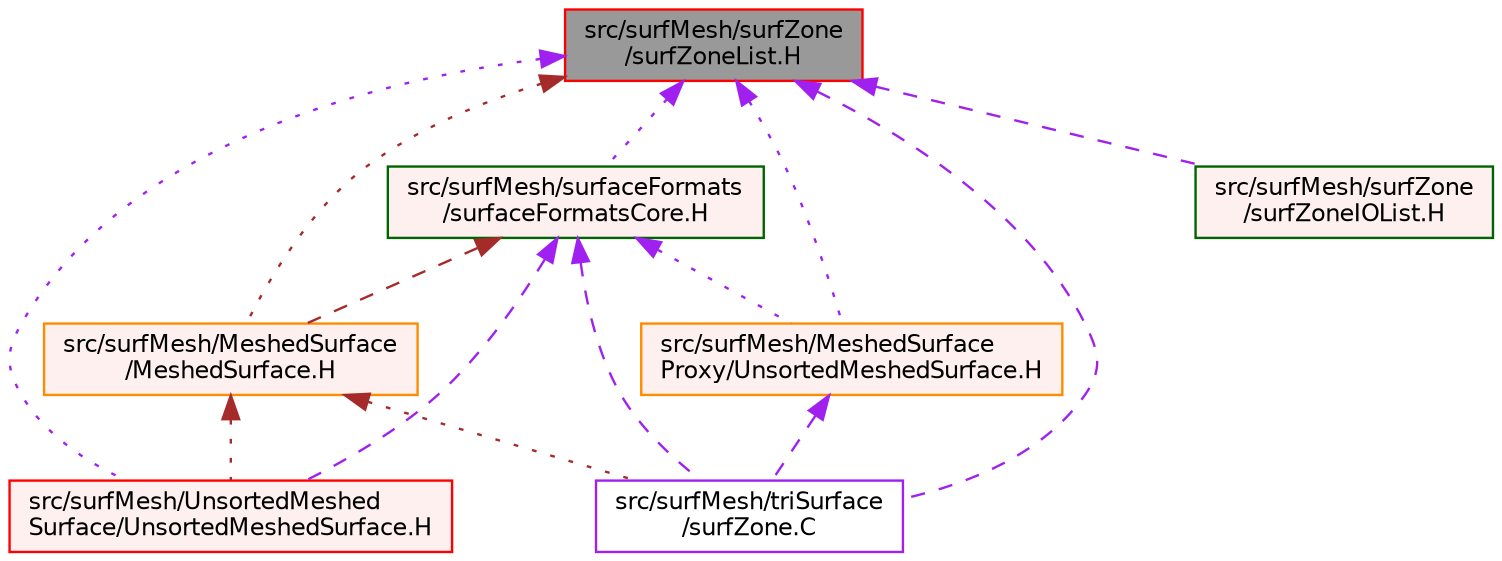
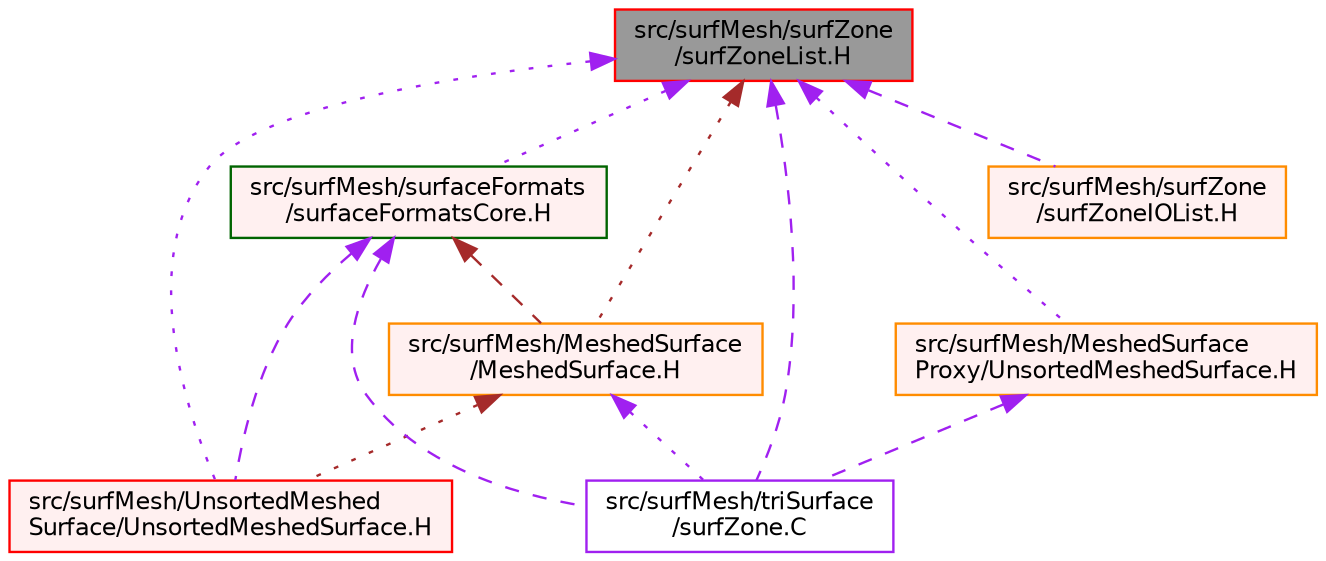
node "src/surfMesh/surfZone /surfZoneIOList.H": color darkgreen -> darkorange
edge "src/surfMesh/MeshedSurface Proxy/UnsortedMeshedSurface.H" -> "src/surfMesh/surfaceFormats /surfaceFormatsCore.H": removed
edge "src/surfMesh/triSurface /surfZone.C" -> "src/surfMesh/MeshedSurface /MeshedSurface.H": color brown -> purple
